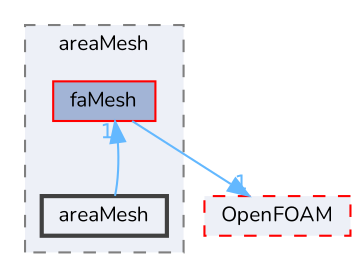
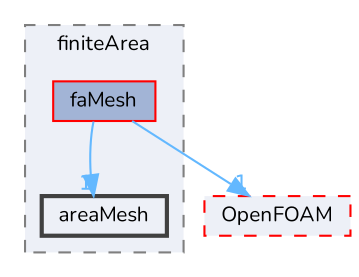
cluster "areaMesh": label "areaMesh" -> "finiteArea"
edge "areaMesh" -> "faMesh": reversed
